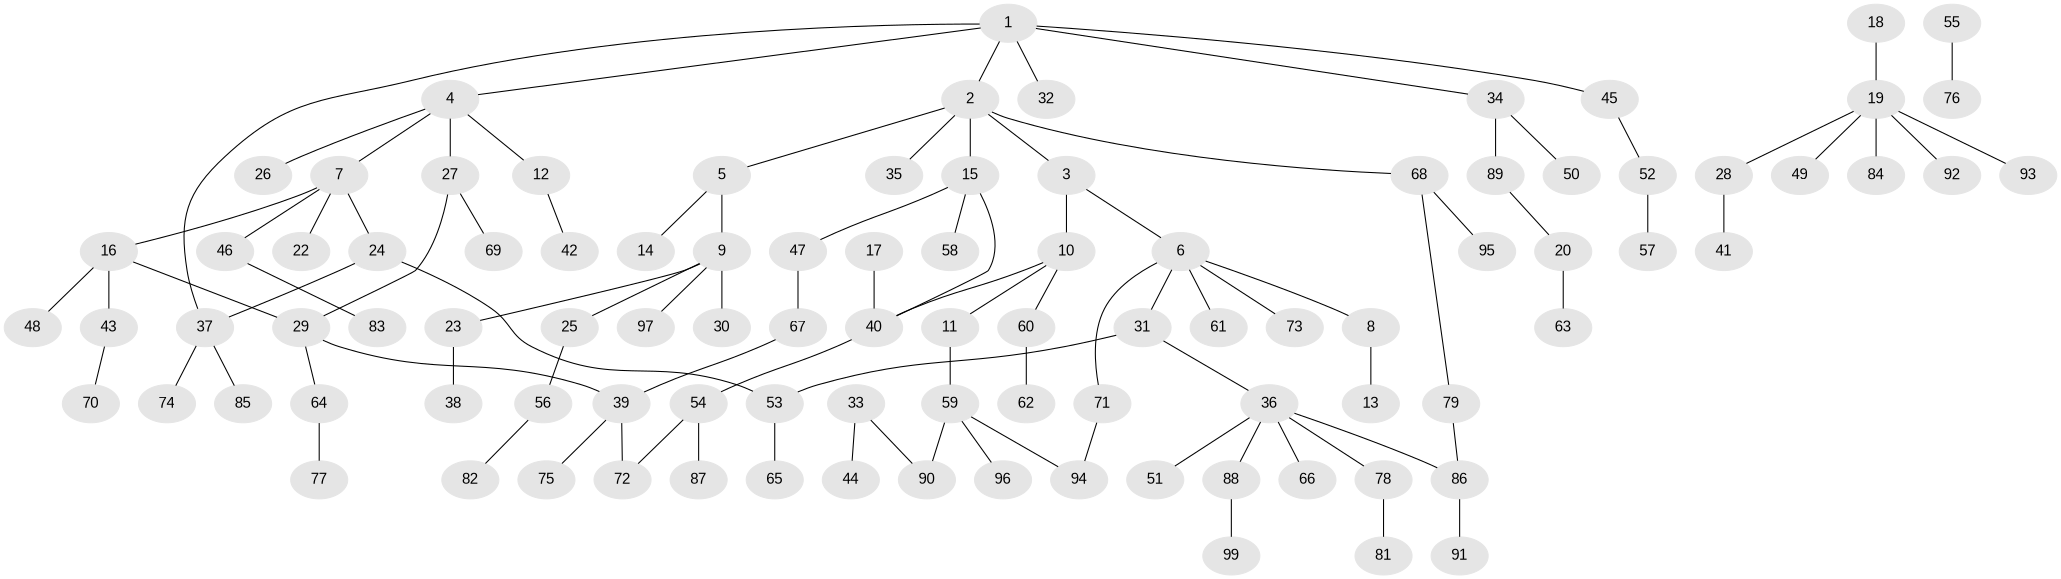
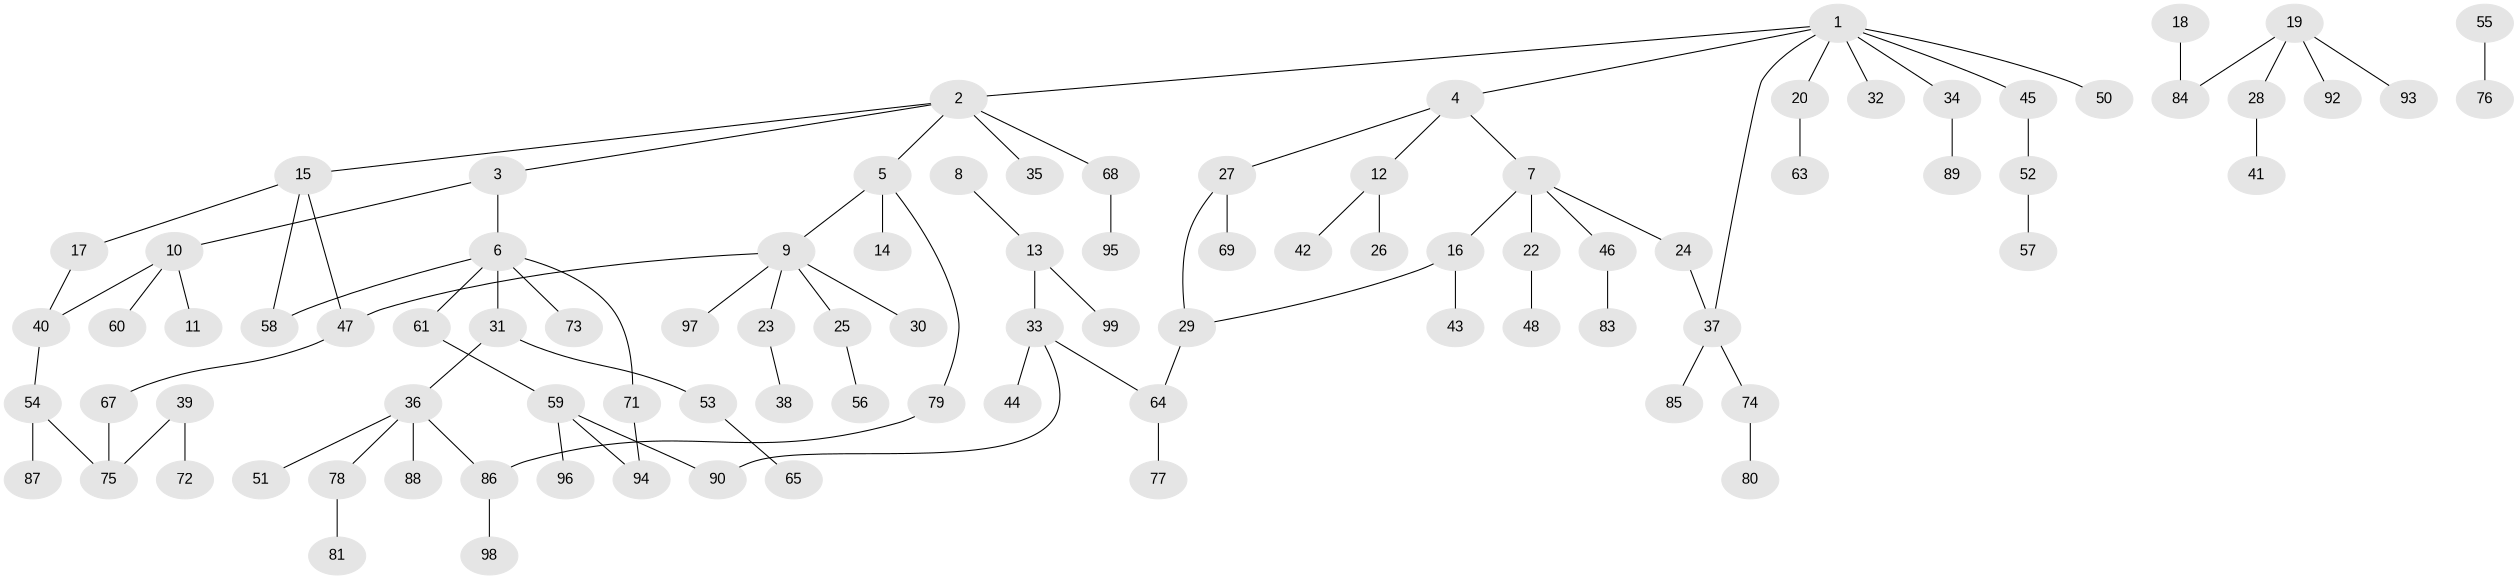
edge "18" -- "19": now "18" -- "84"
edge "4" -- "26": now "12" -- "26"
edge "34" -- "50": now "1" -- "50"
node "49": removed
edge "89" -- "20": now "1" -- "20"
edge "9" -- "47": added
edge "15" -- "40": now "15" -- "17"
edge "6" -- "8": now "6" -- "58"
edge "16" -- "48": now "22" -- "48"
edge "13" -- "33": added
edge "68" -- "79": now "5" -- "79"
edge "24" -- "53": removed
edge "29" -- "39": removed
edge "67" -- "39": now "67" -- "75"
edge "33" -- "64": added
edge "11" -- "59": now "61" -- "59"
node "70": removed
node "62": removed
edge "54" -- "72": now "54" -- "75"
node "82": removed
node "66": removed
node "80": added
edge "88" -- "99": now "13" -- "99"
node "91": label "91" -> "98"
